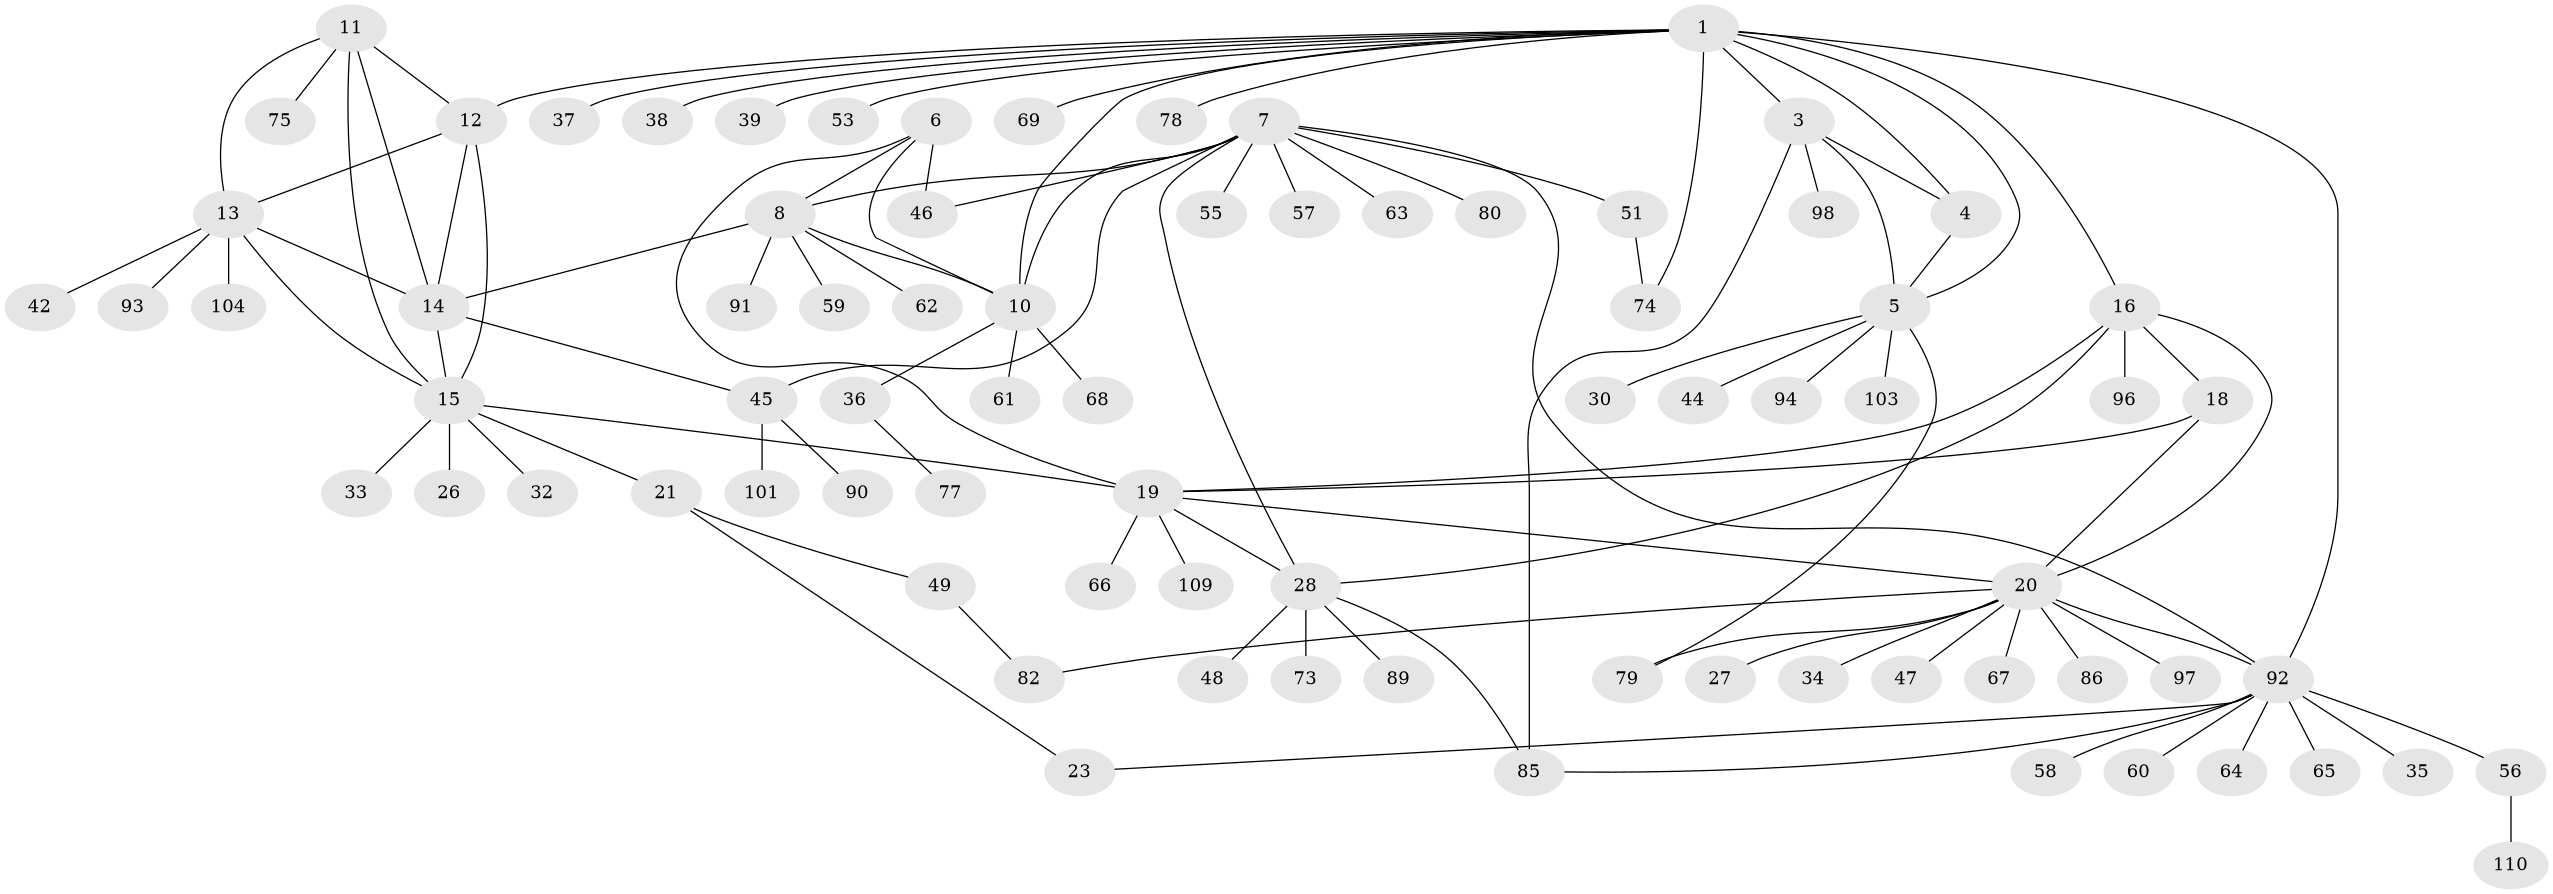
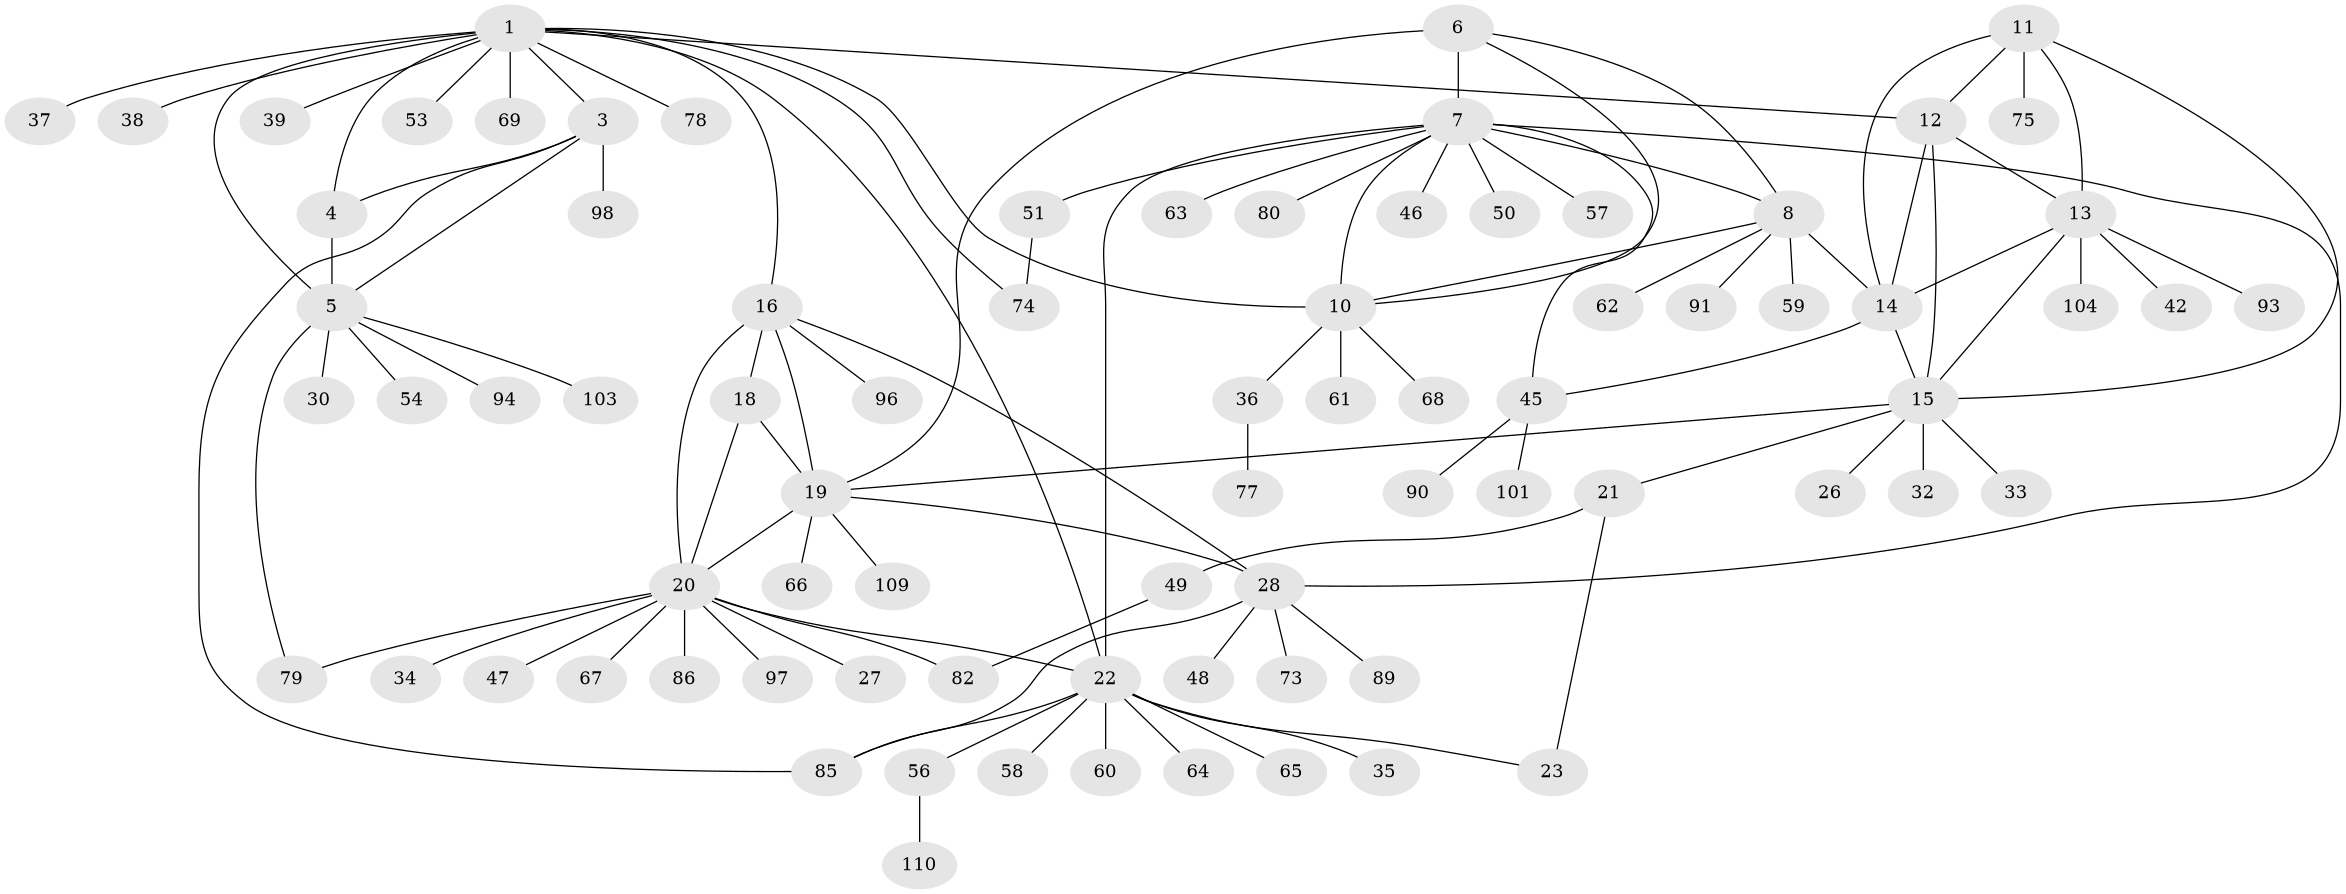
edge "6" -- "46": now "6" -- "7"
node "55": label "55" -> "50"
node "44": label "44" -> "54"
node "92": label "92" -> "22"
